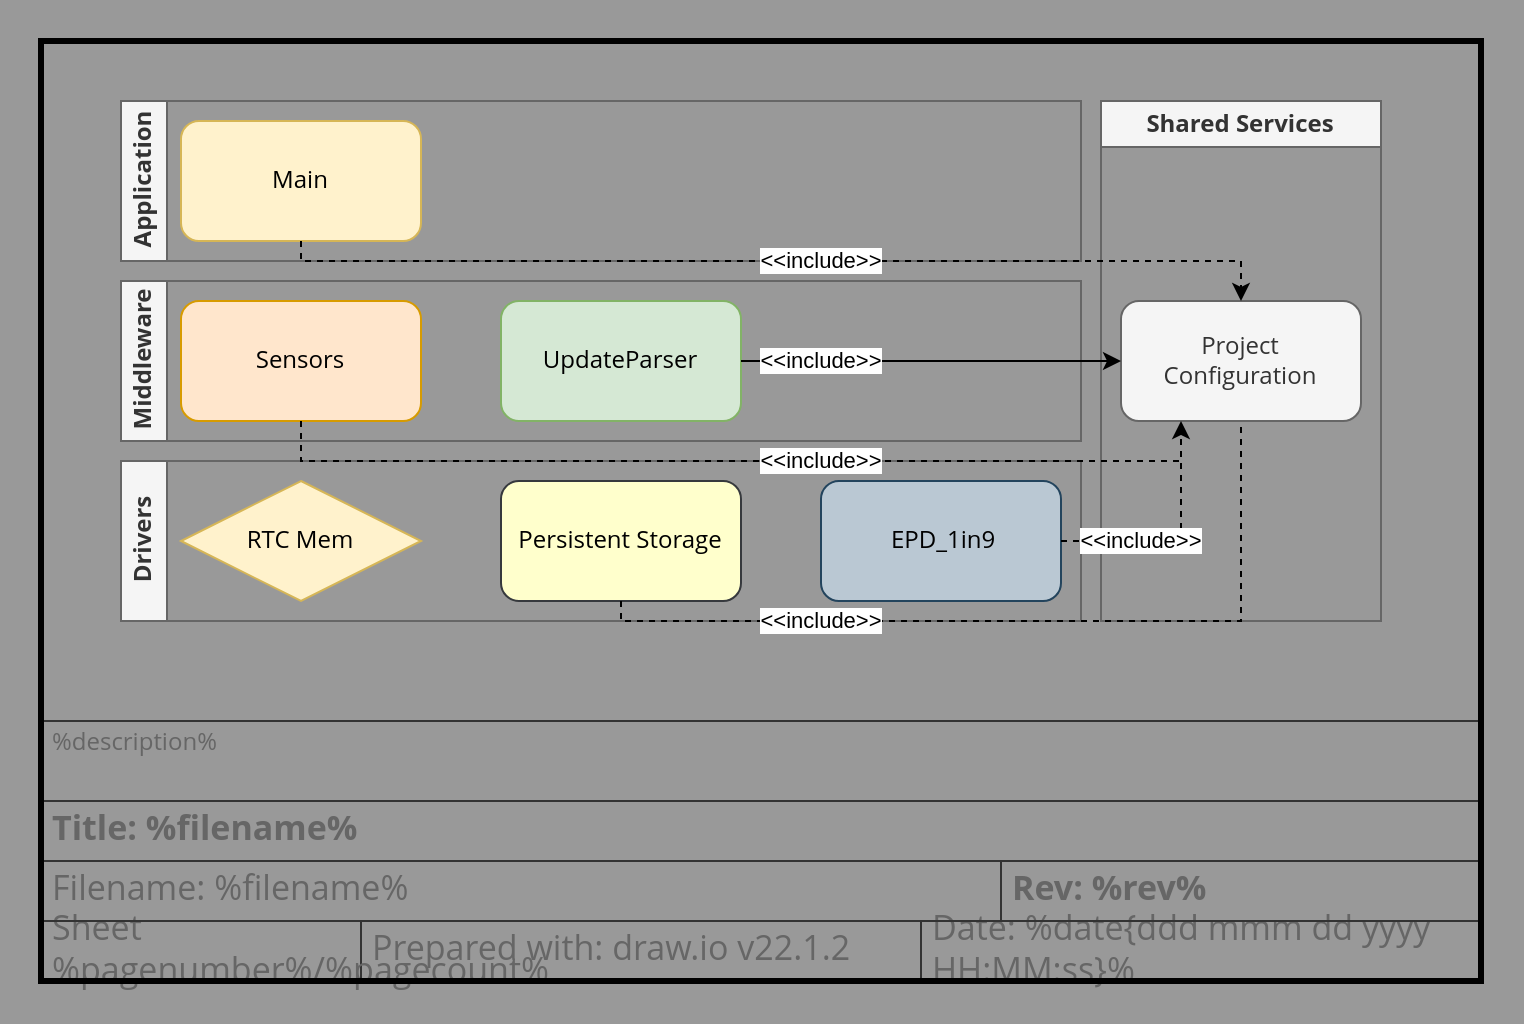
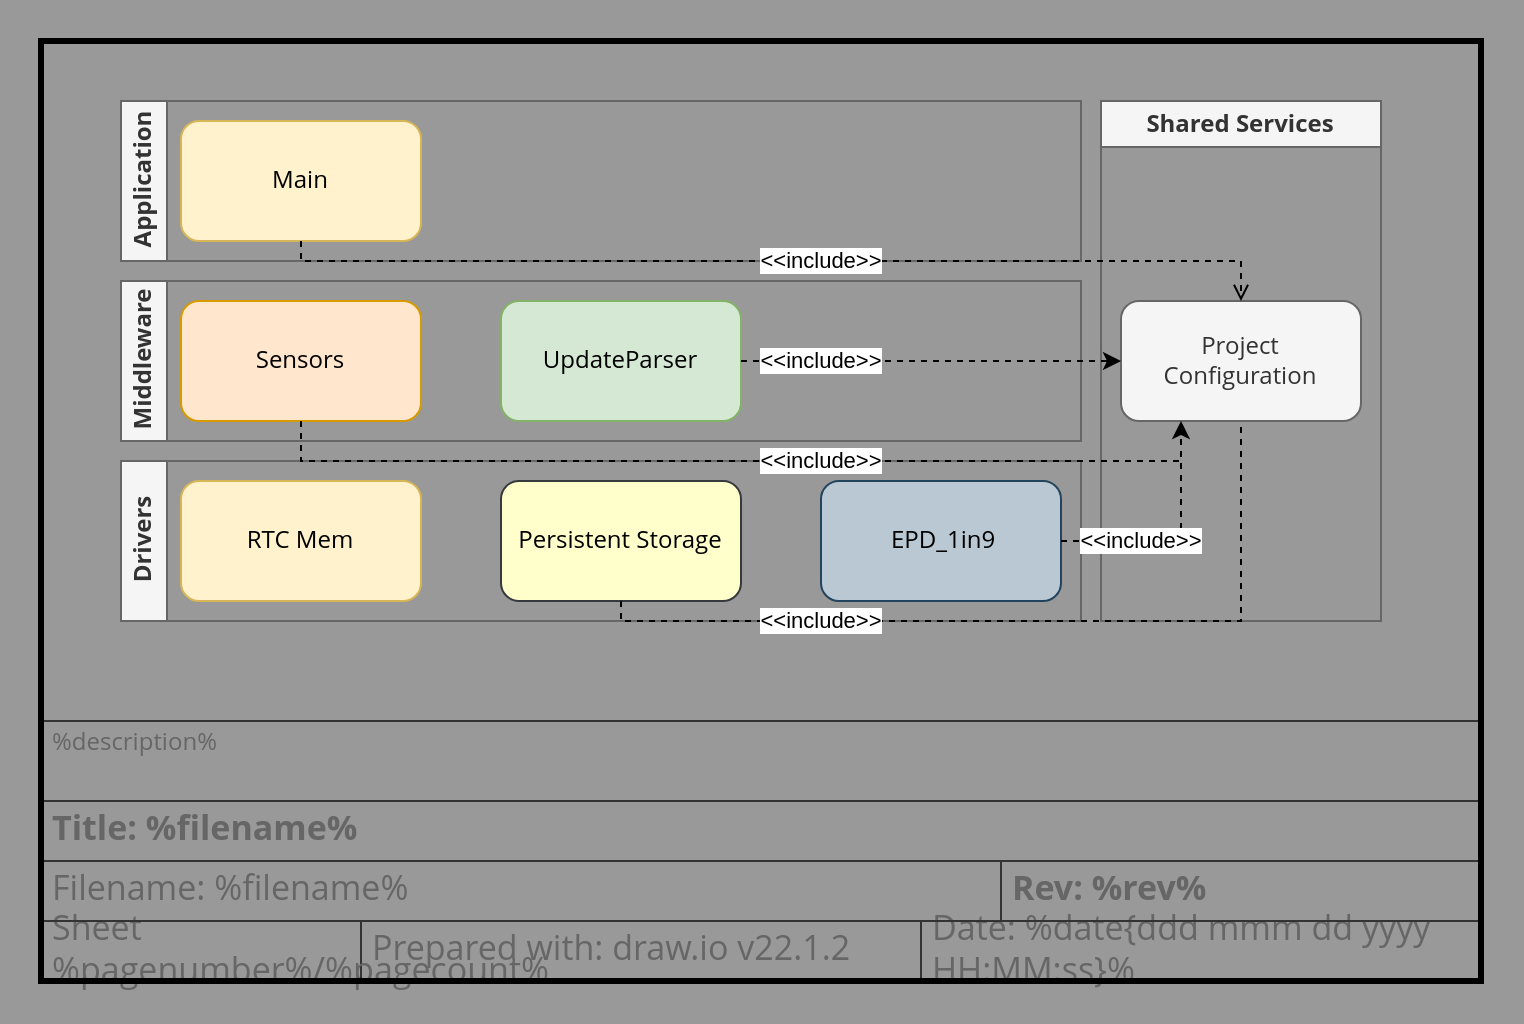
edge "Main" -> "Project Configuration": arrowhead classic -> open
edge "UpdateParser" -> "Project Configuration": style solid -> dashed
node "RTC Mem": shape diamond -> rounded rectangle
